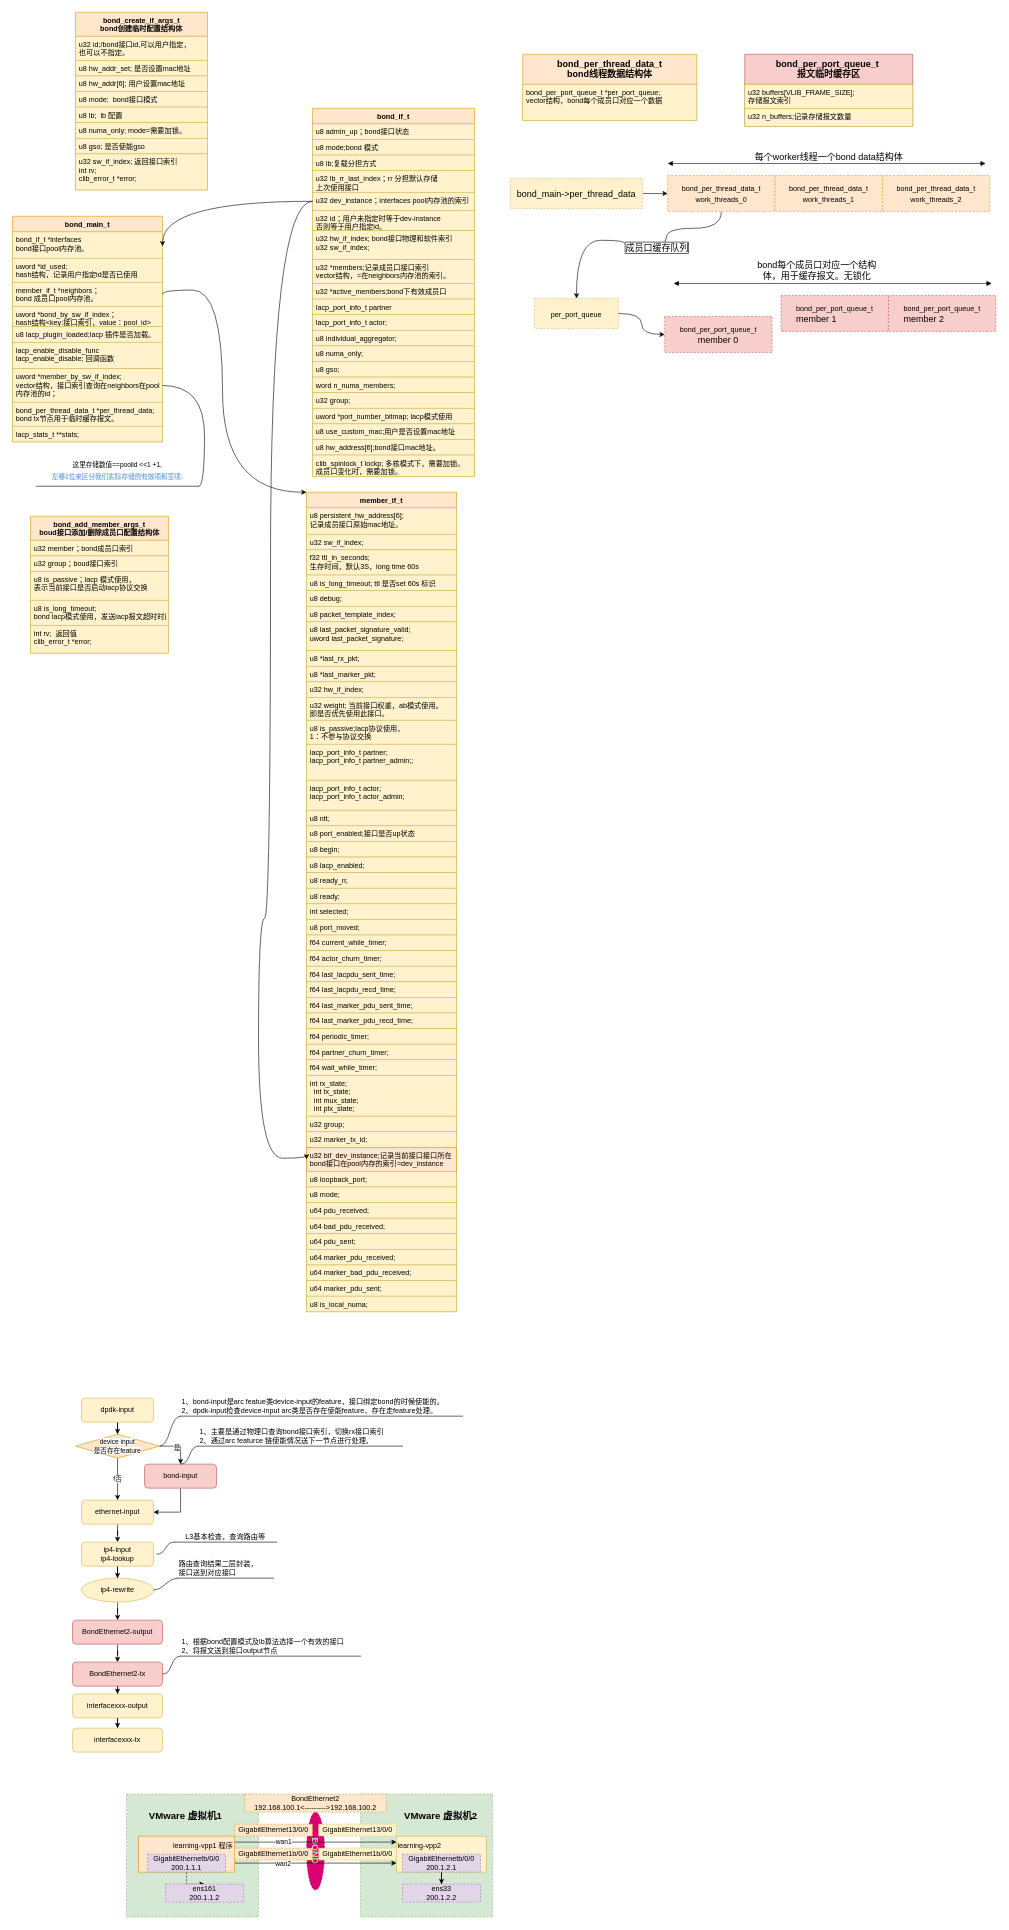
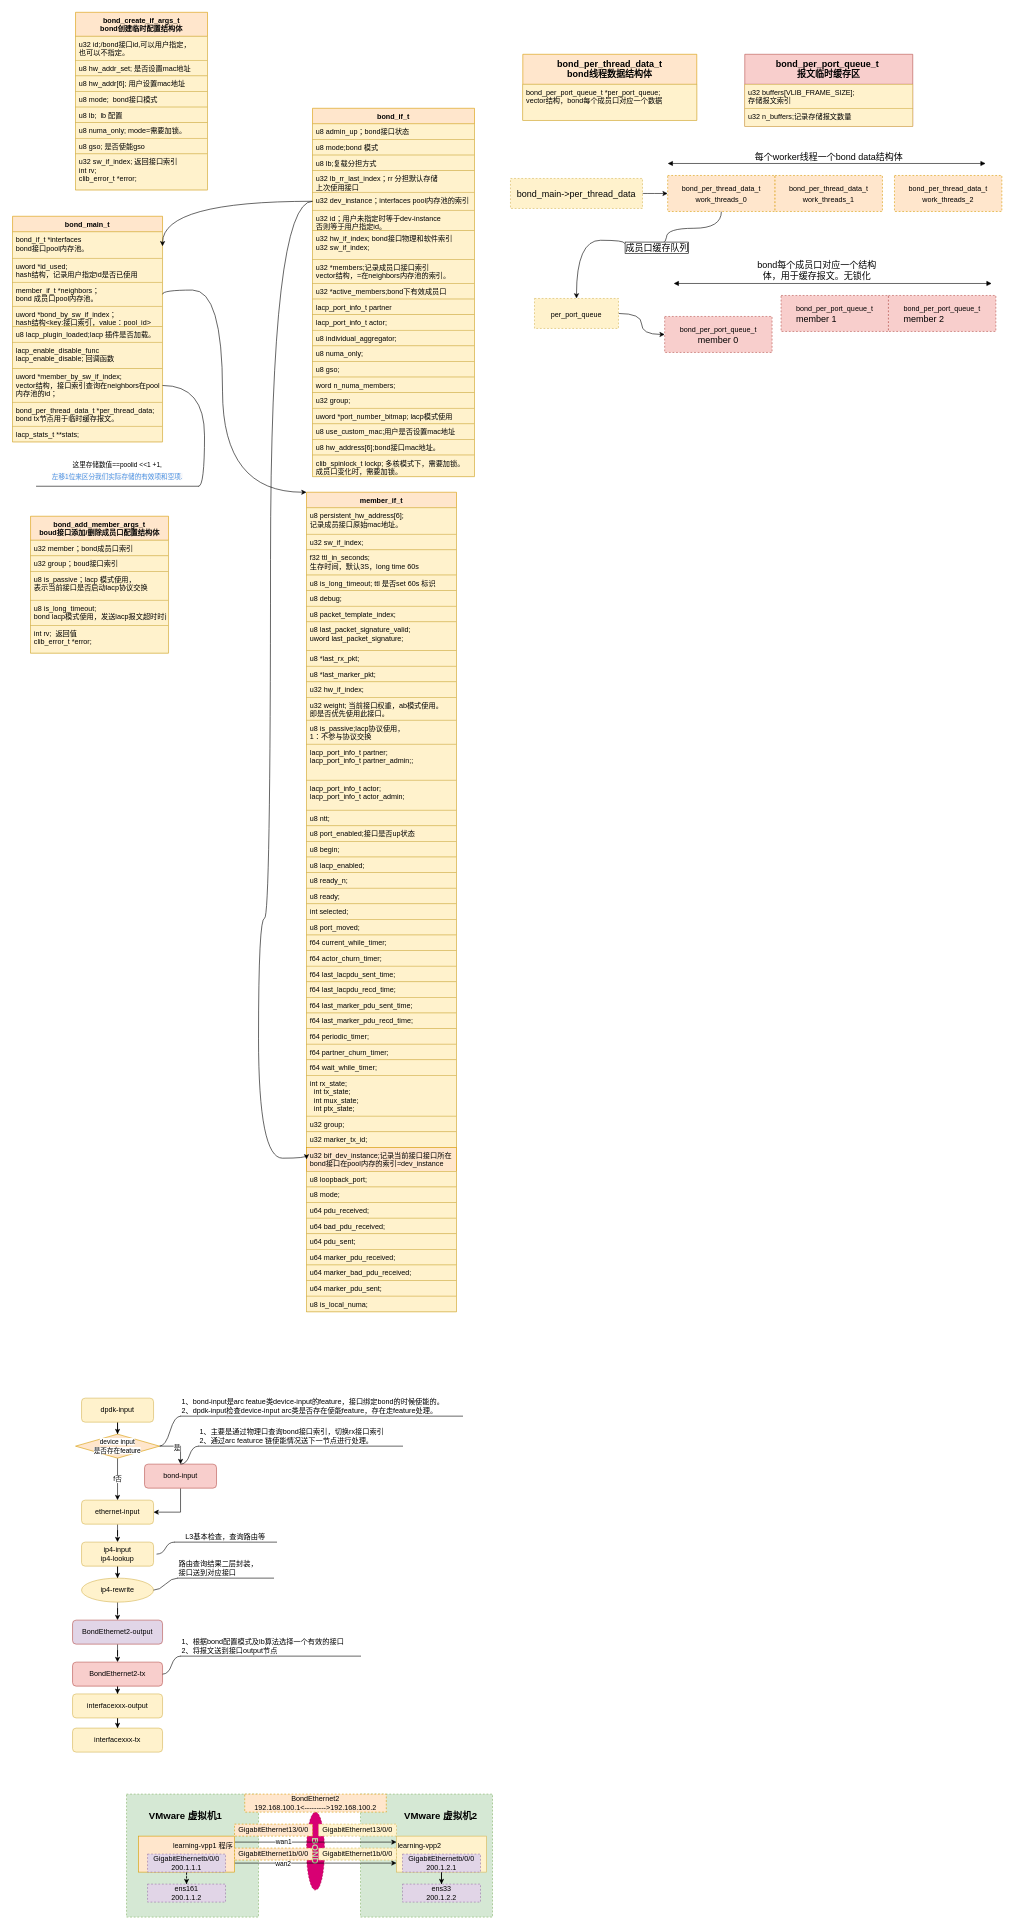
node "bond_per_thread_data_twork_threads_2": moved (936, 194) -> (948, 194)
node "BondEthernet2-output": fillcolor #f8cecc -> #e1d5e7
node "ens161 200.1.1.2": moved (204, 1893) -> (186, 1893)
